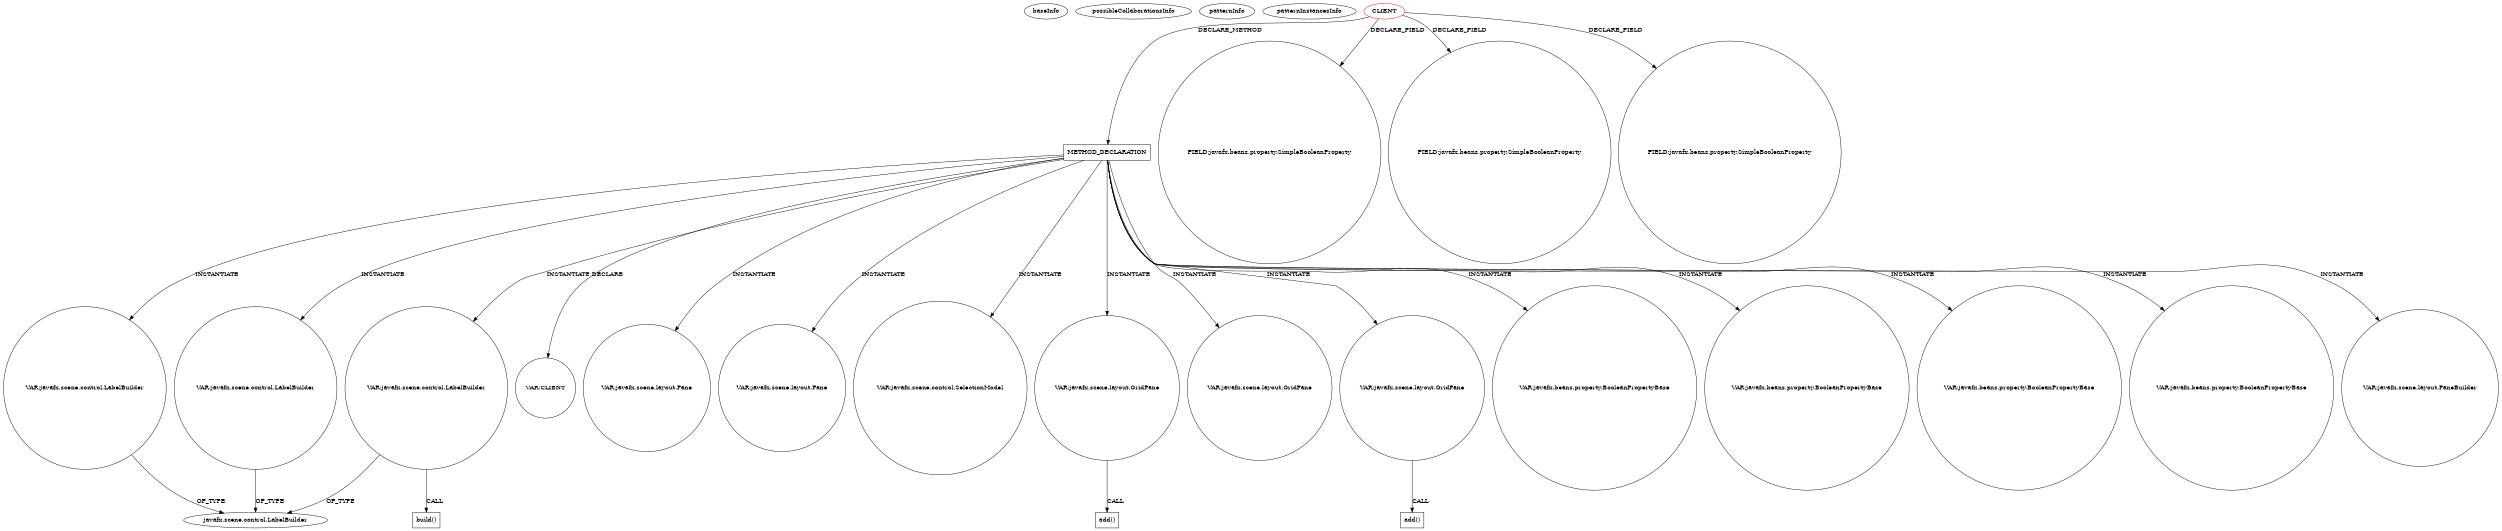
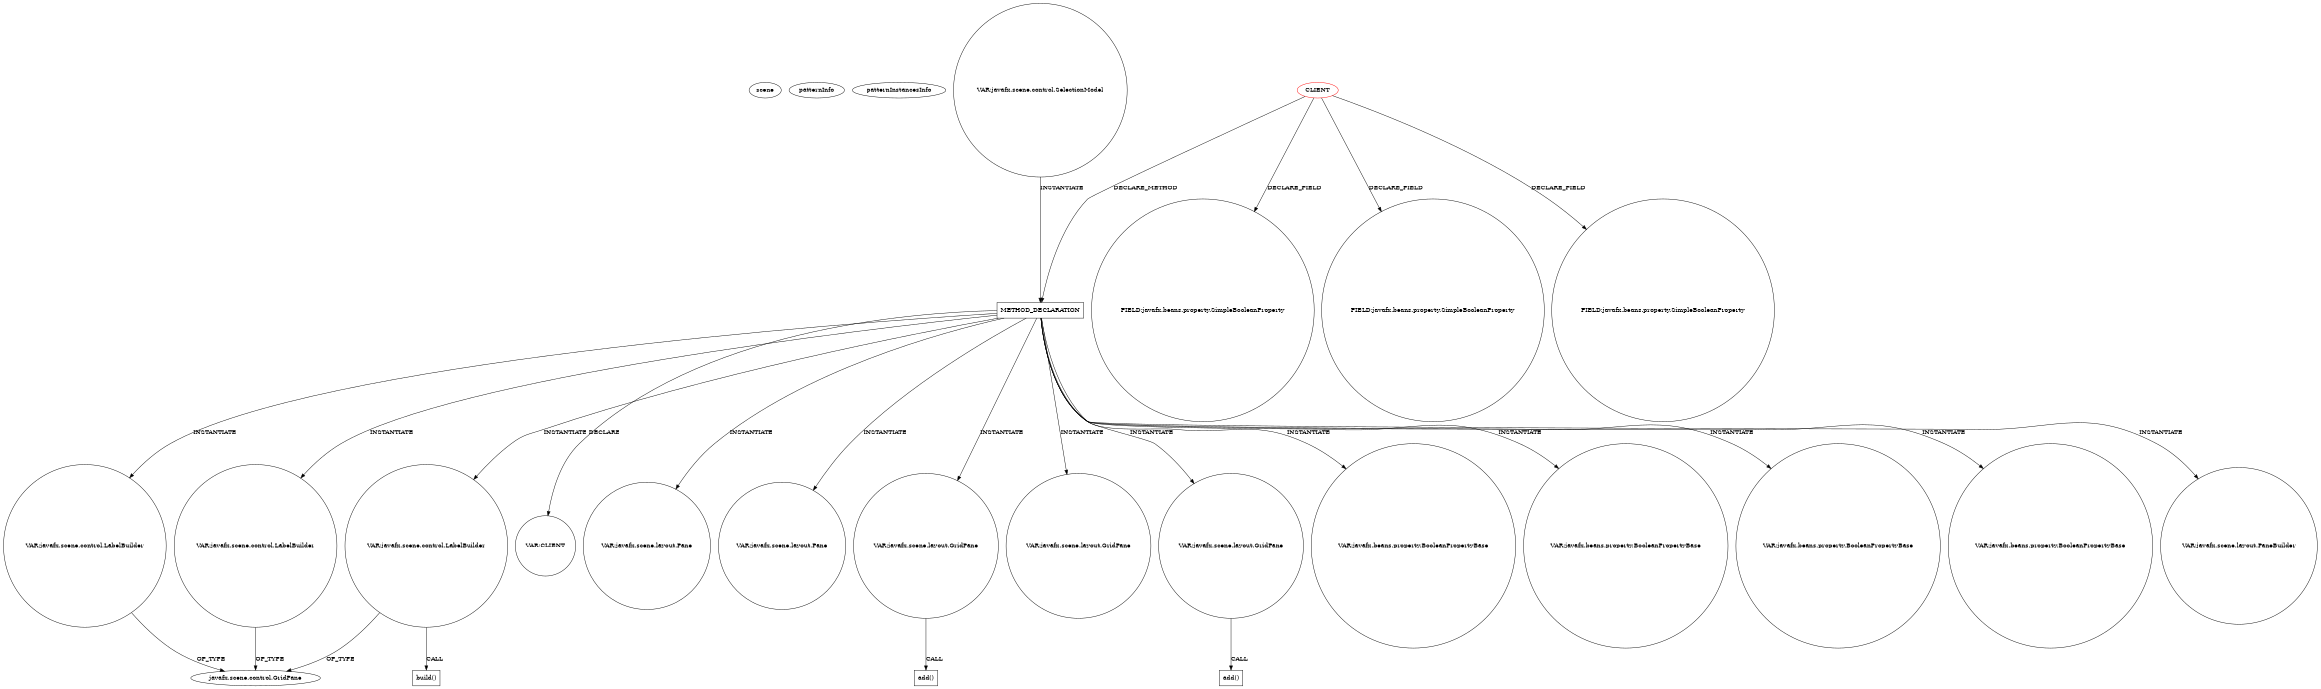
node "baseInfo": label "baseInfo" -> "scene"
node "possibleCollaborationsInfo": removed
edge "METHOD_DECLARATION" -> "VAR:javafx.scene.control.SelectionModel": reversed
node "javafx.scene.control.LabelBuilder": label "javafx.scene.control.LabelBuilder" -> "javafx.scene.control.GridPane"
